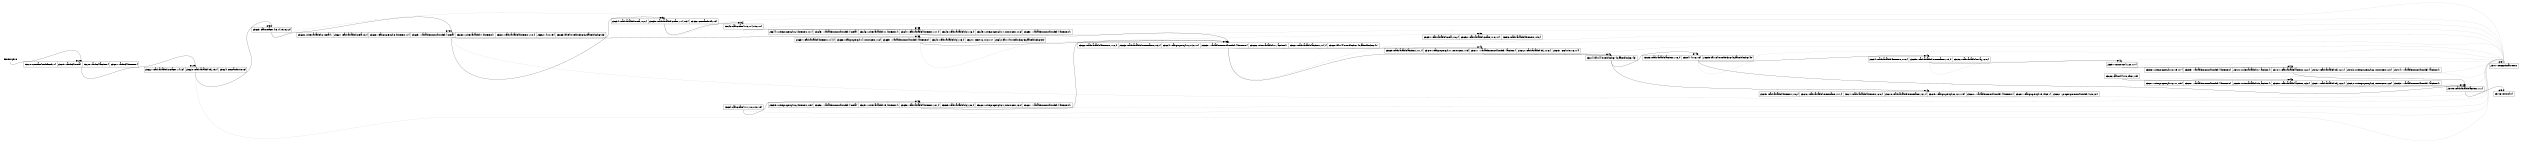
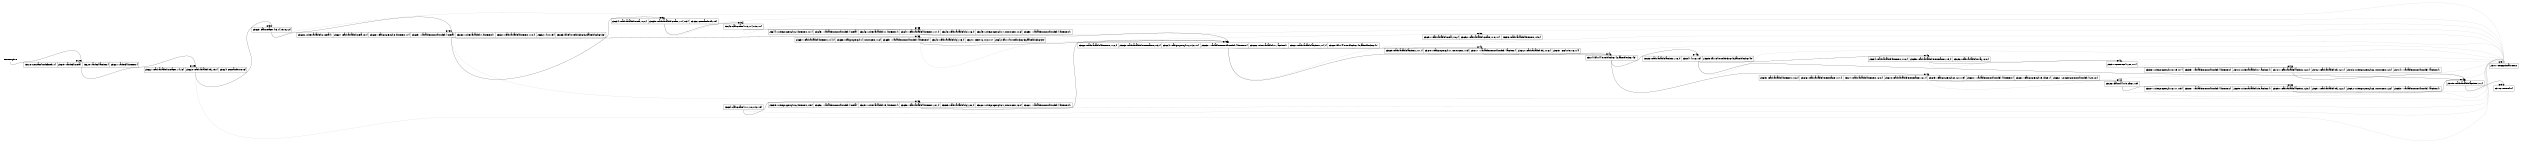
edge "23675: read-variable['listeners',v16,-]" -> "23686: call-null [v19,'slice',v15]": added
